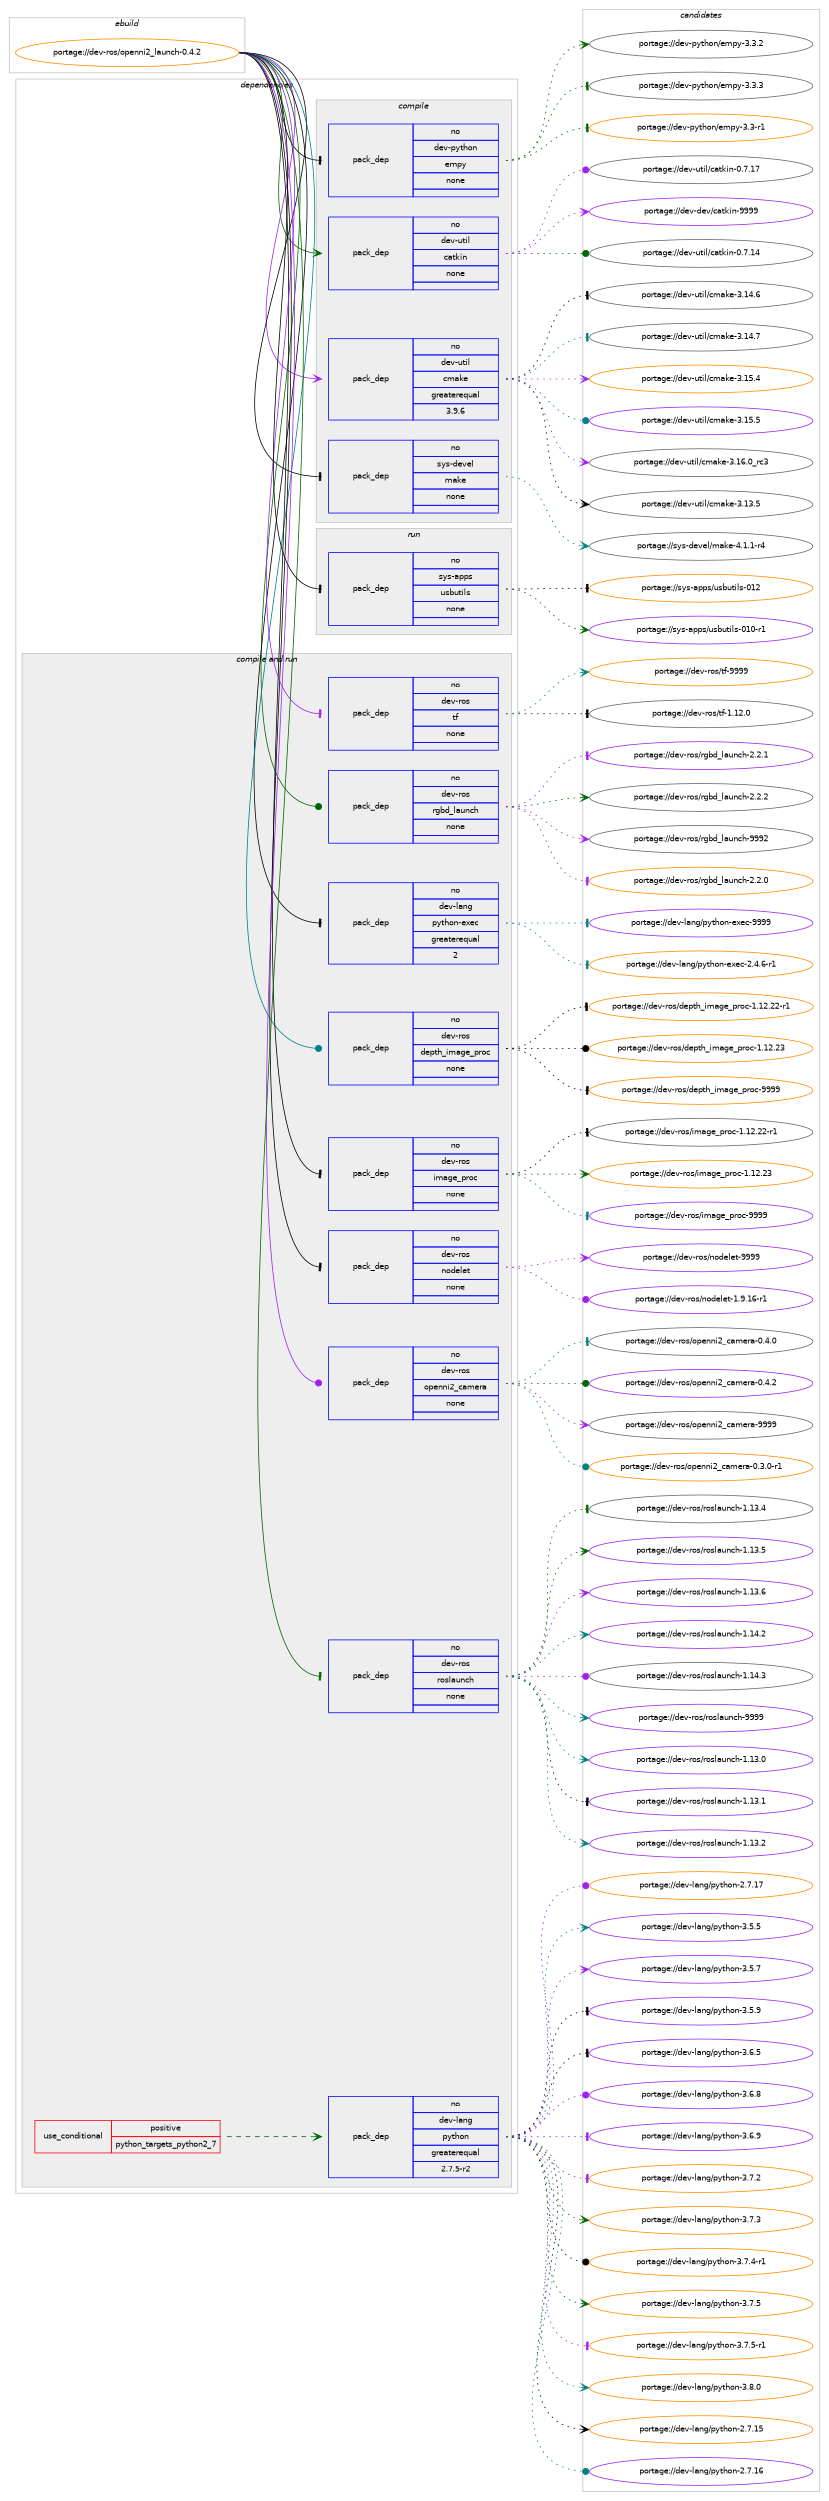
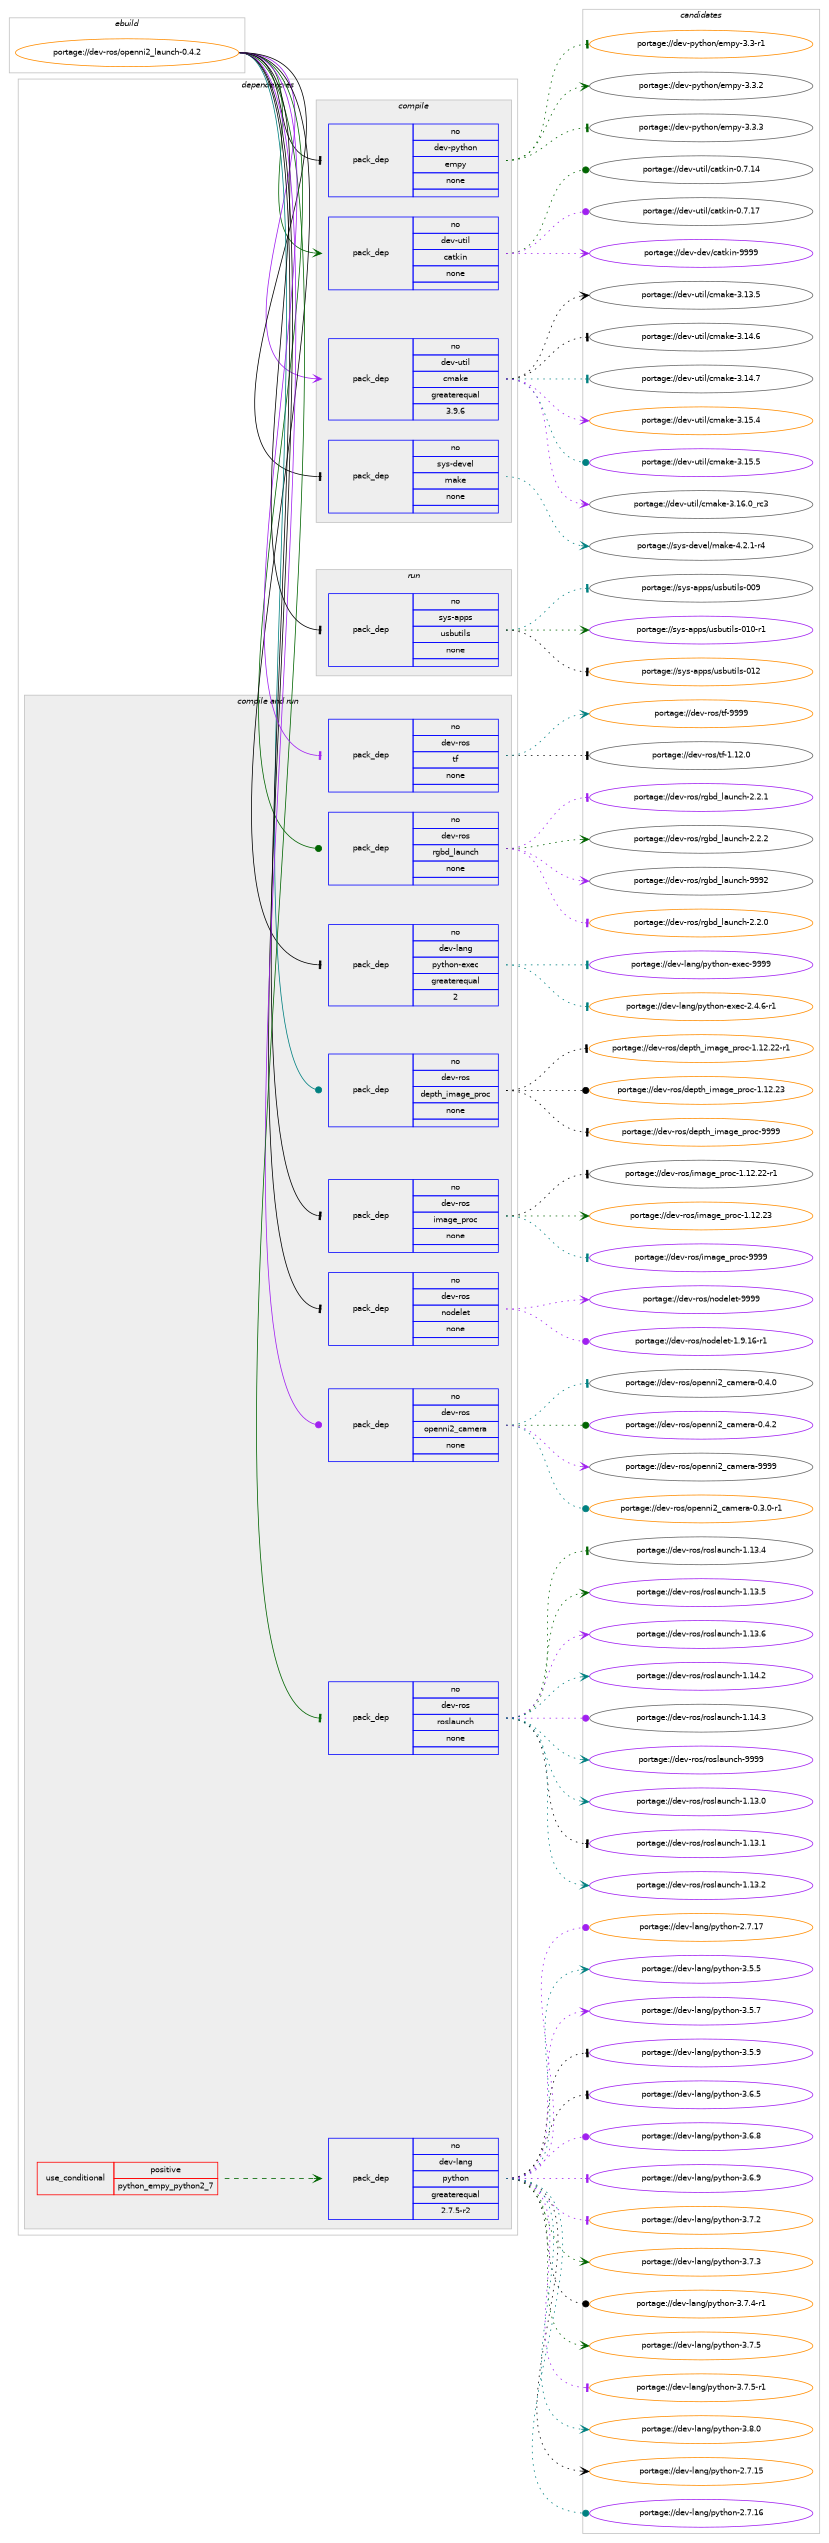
node "portage://sys-devel/make-4.1.1-r4": label "portage://sys-devel/make-4.1.1-r4" -> "portage://sys-devel/make-4.2.1-r4"
node "portage://sys-apps/usbutils-009": added
node "use_conditional": text "python_targets_python2_7" -> "python_empy_python2_7"
